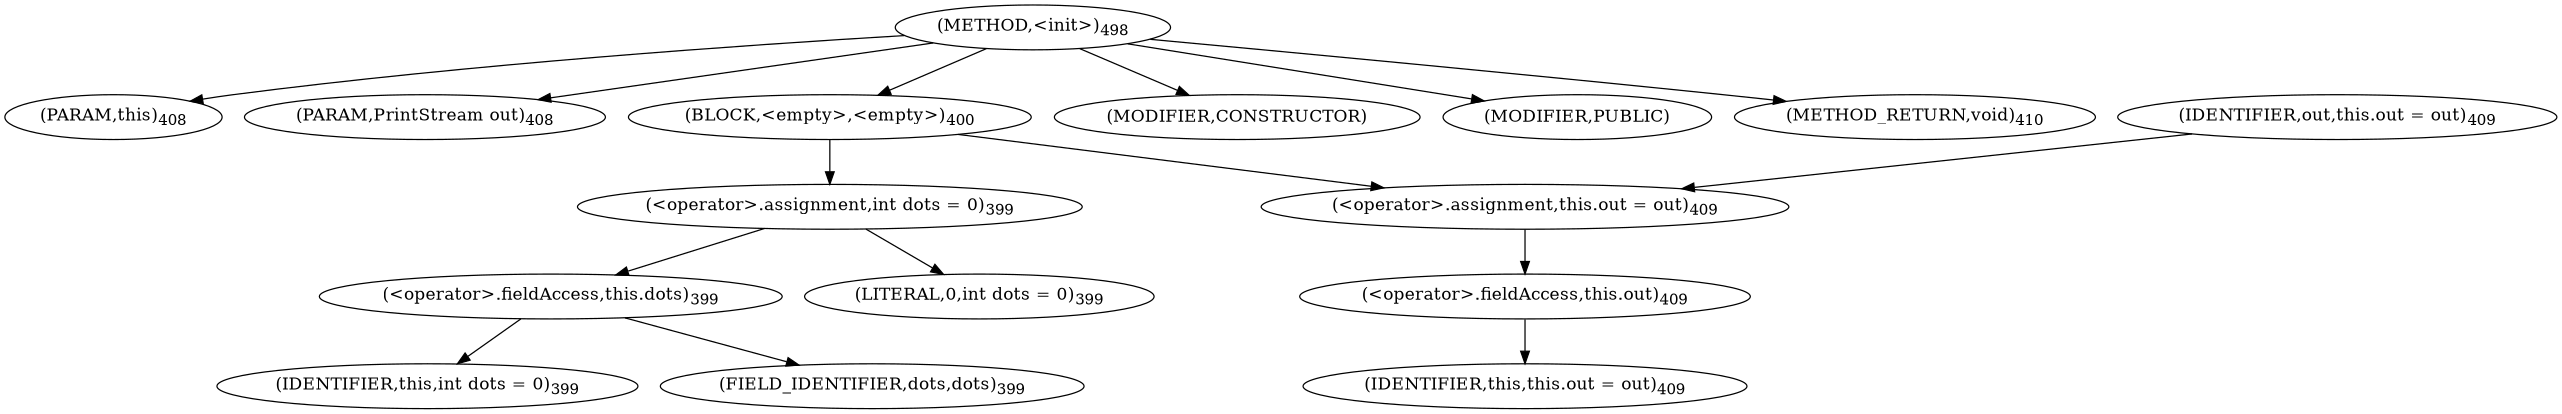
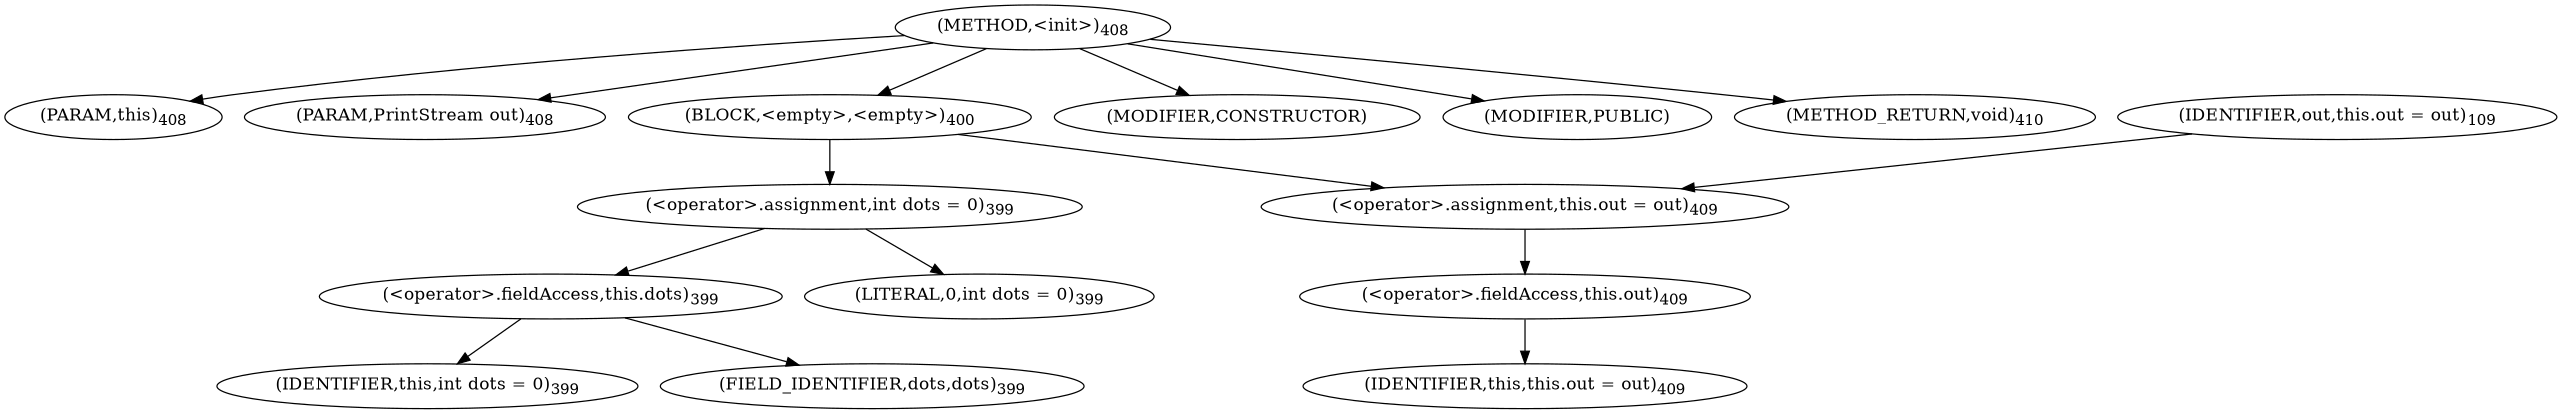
node "(METHOD,<init>)": text "498" -> "408"
node "(IDENTIFIER,out,this.out = out)": text "409" -> "109"
